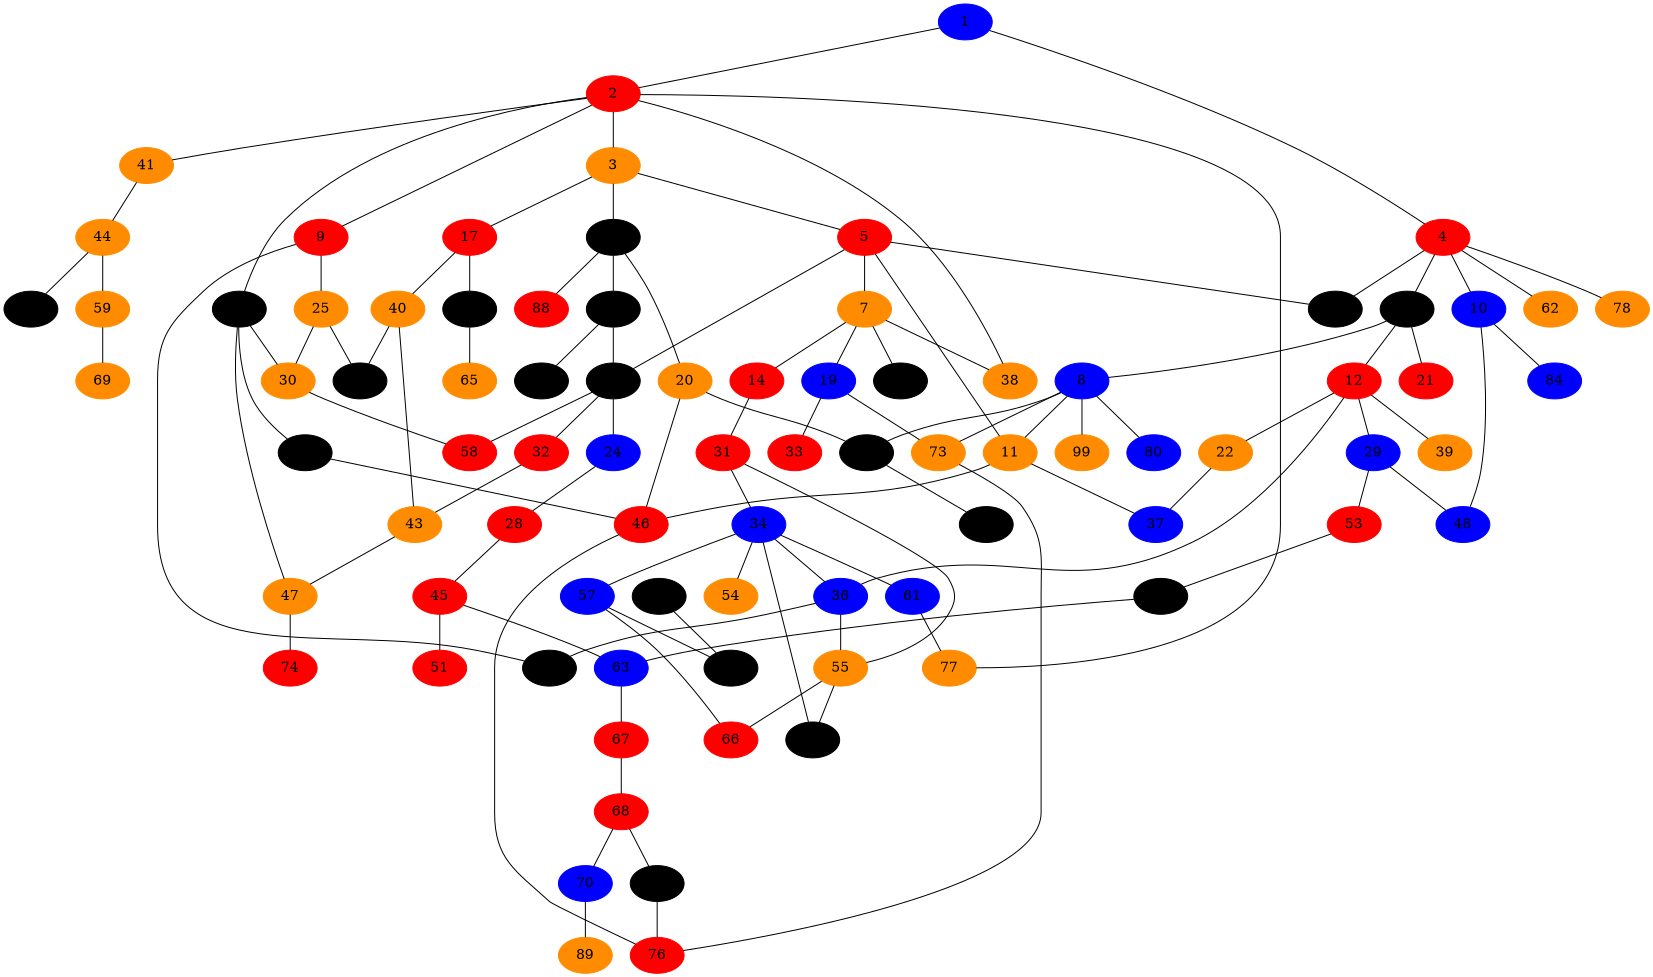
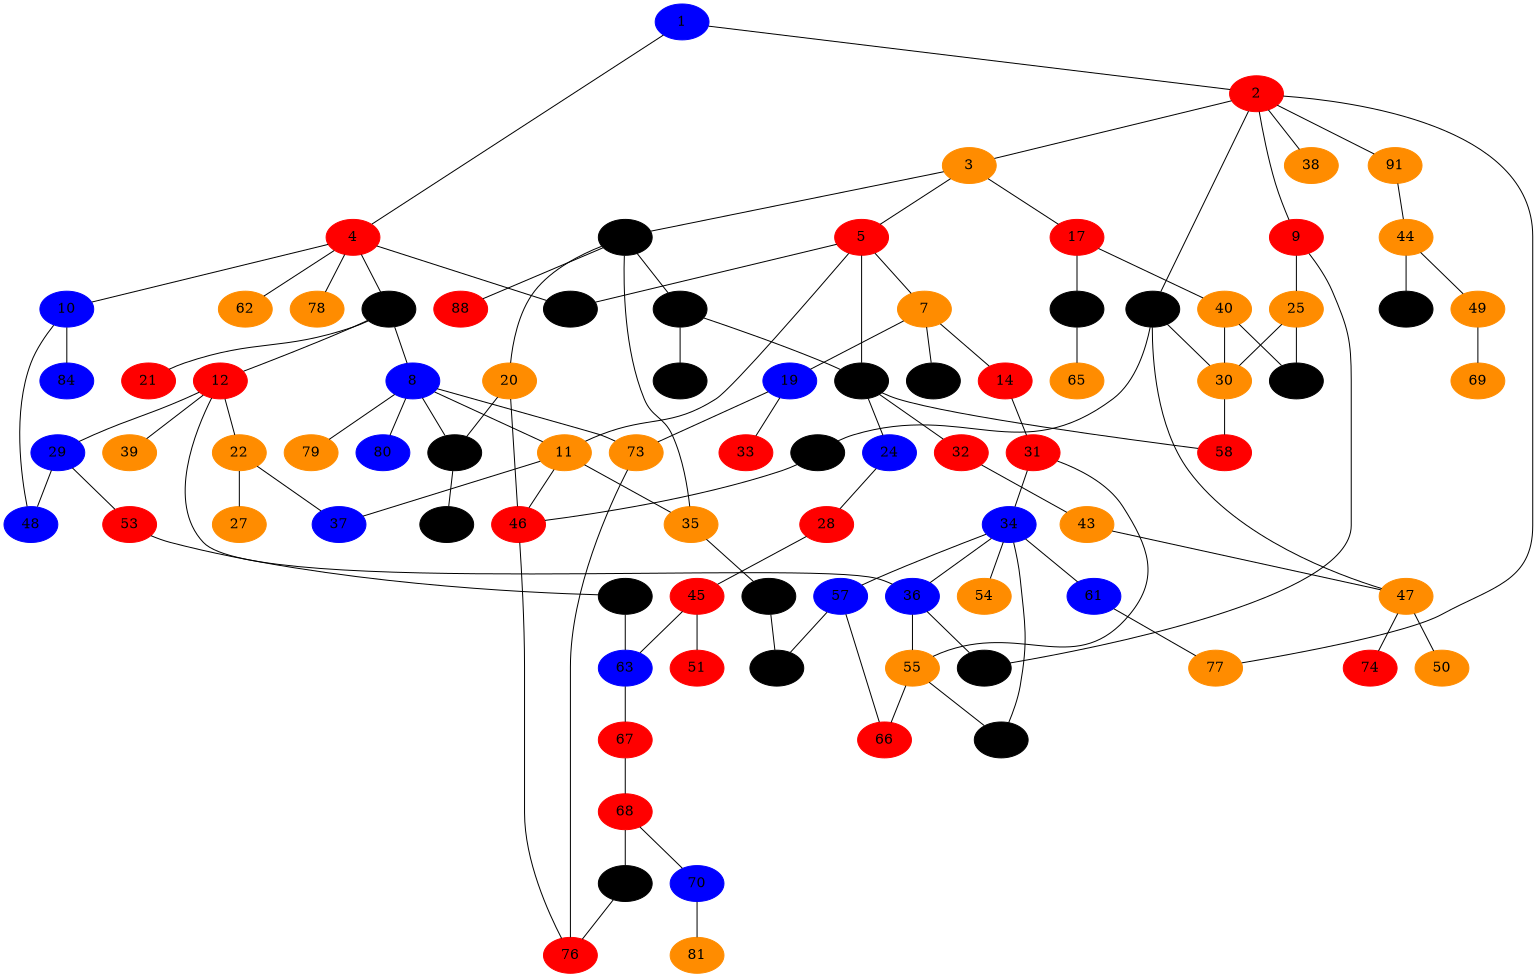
node "41": label "41" -> "91"
node "59": label "59" -> "49"
edge "7" -- "38": removed
edge "40" -- "43": now "40" -- "30"
node "99": label "99" -> "79"
node "27": added
node "35": added
node "50": added
node "89": label "89" -> "81"
